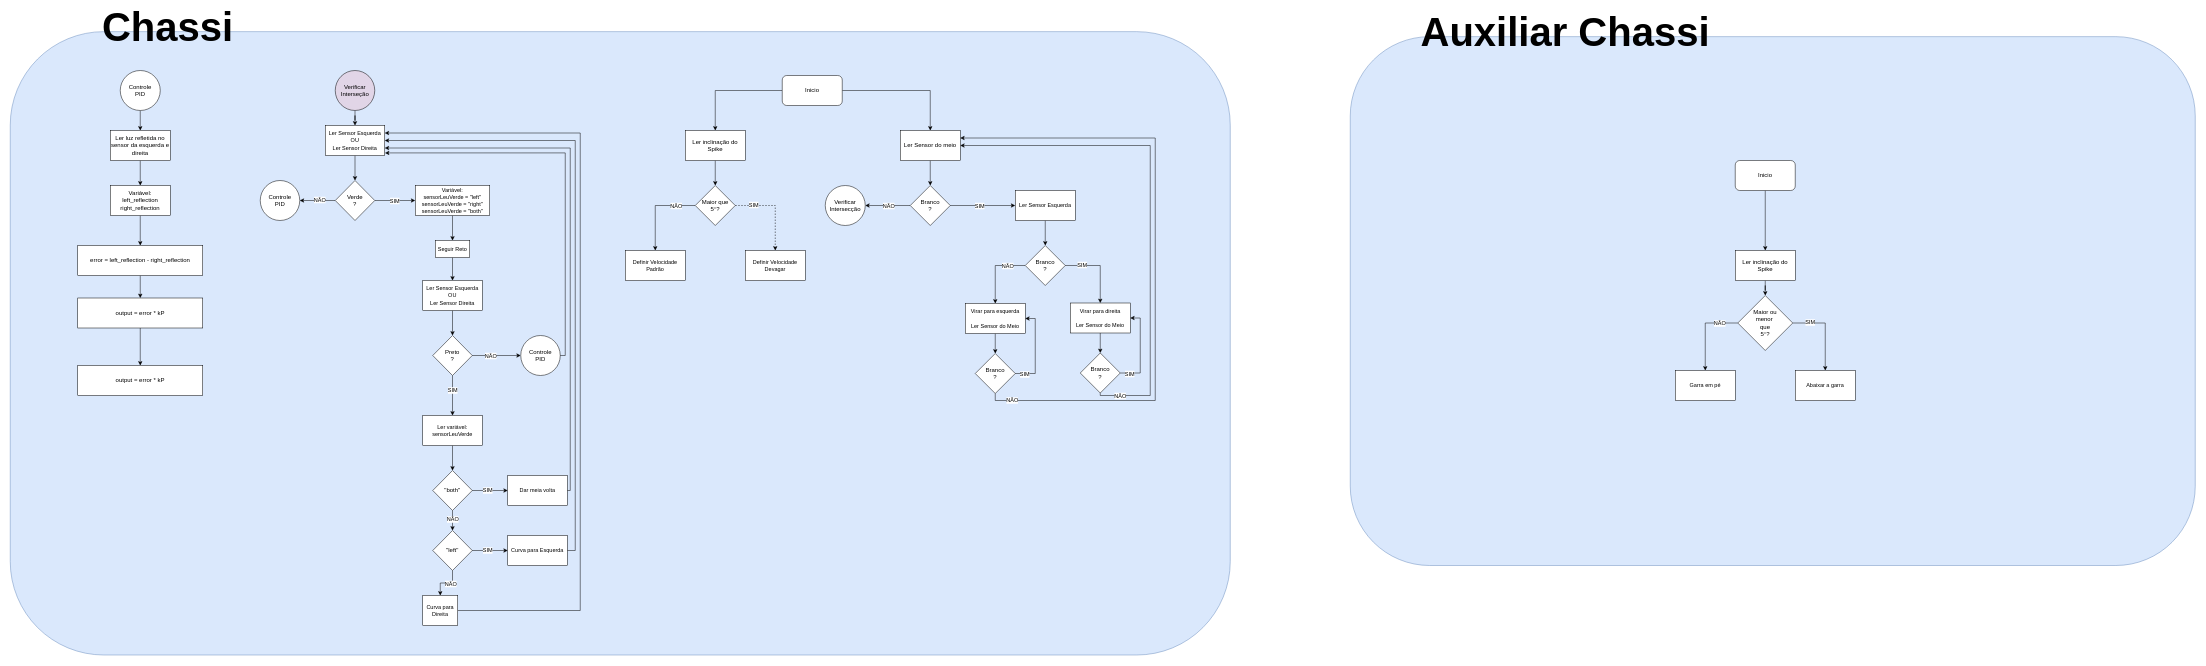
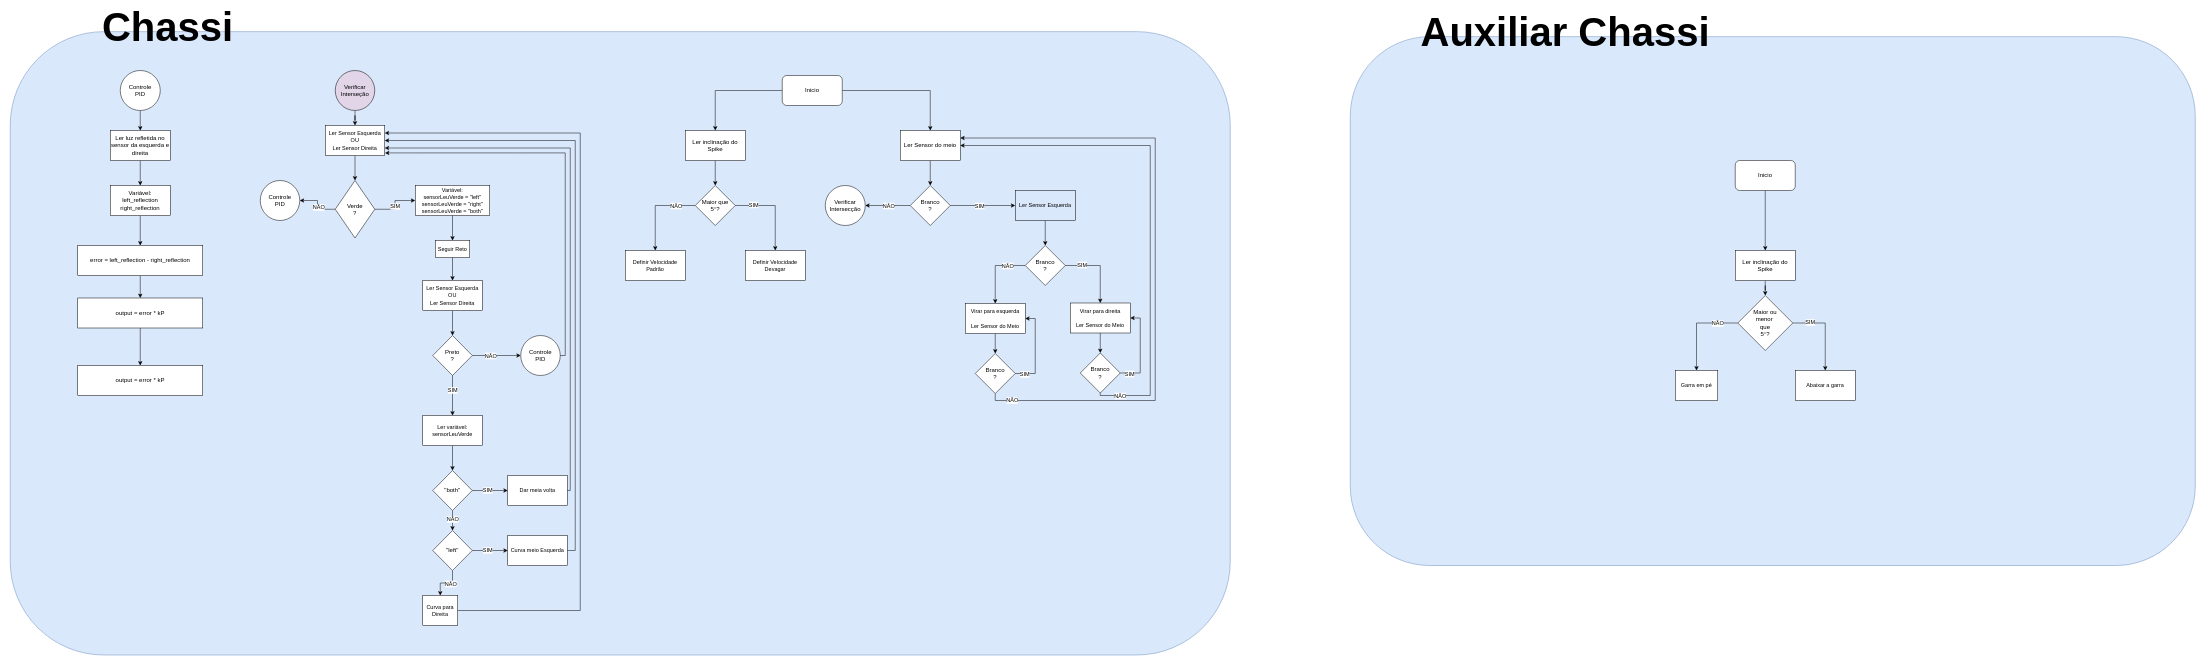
node "Verde ?": size 40x40 -> 40x58
node "Ler Sensor Esquerda": fillcolor #ffffff -> #dae8fc
edge "Maior que 5°?" -> "Definir Velocidade Devagar": style dashed -> solid
node "Garra em pé": size 60x30 -> 43x30
node "Curva para Esquerda": label "Curva para Esquerda" -> "Curva meio Esquerda"
